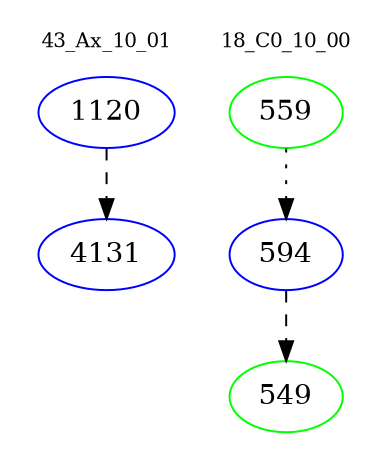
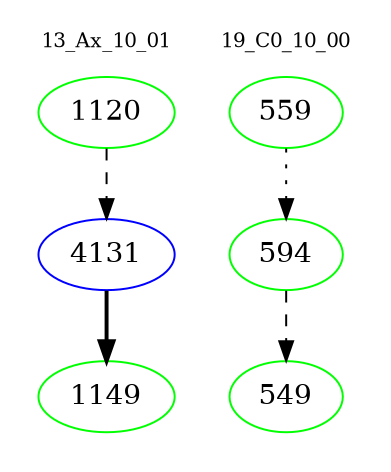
cluster "43_Ax_10_01": label "43_Ax_10_01" -> "13_Ax_10_01"
cluster "18_C0_10_00": label "18_C0_10_00" -> "19_C0_10_00"
node "1120": color blue -> green
node "594": color blue -> green
node "1149": added
